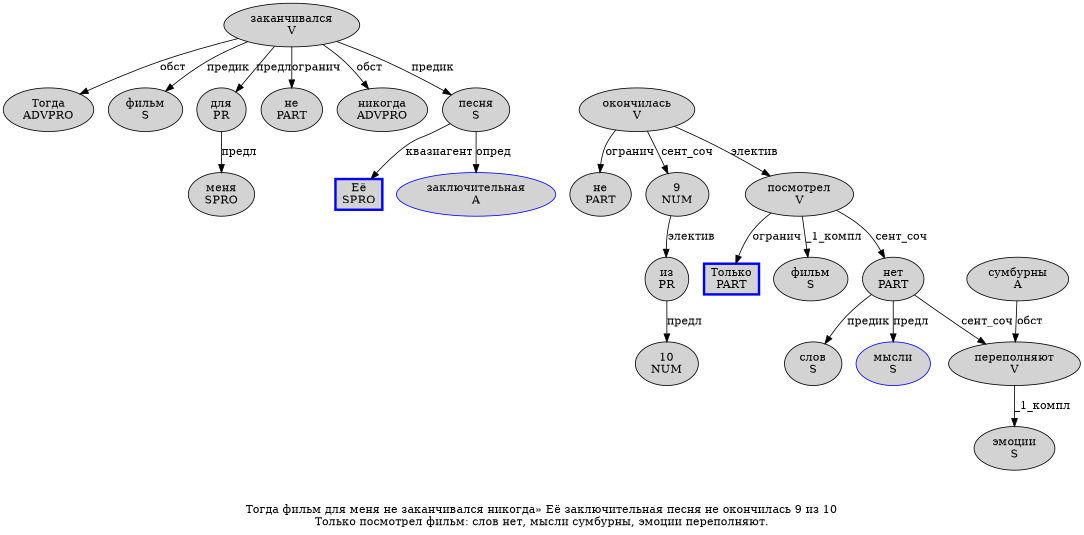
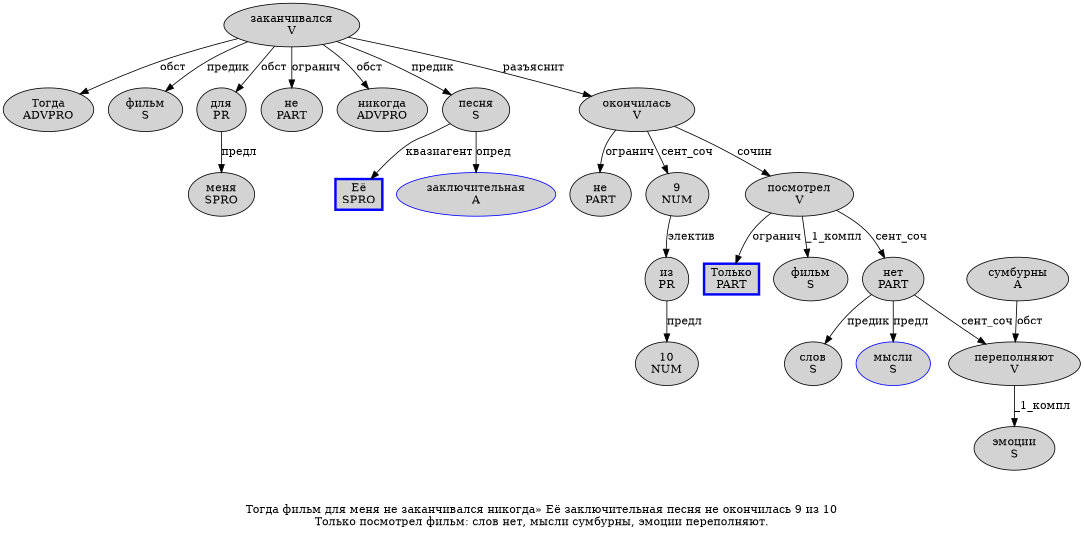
edge "заканчивался V" -> "окончилась V": added, label "разъяснит"
edge "заканчивался V" -> "для PR": label "предл" -> "обст"
edge "окончилась V" -> "посмотрел V": label "электив" -> "сочин"
